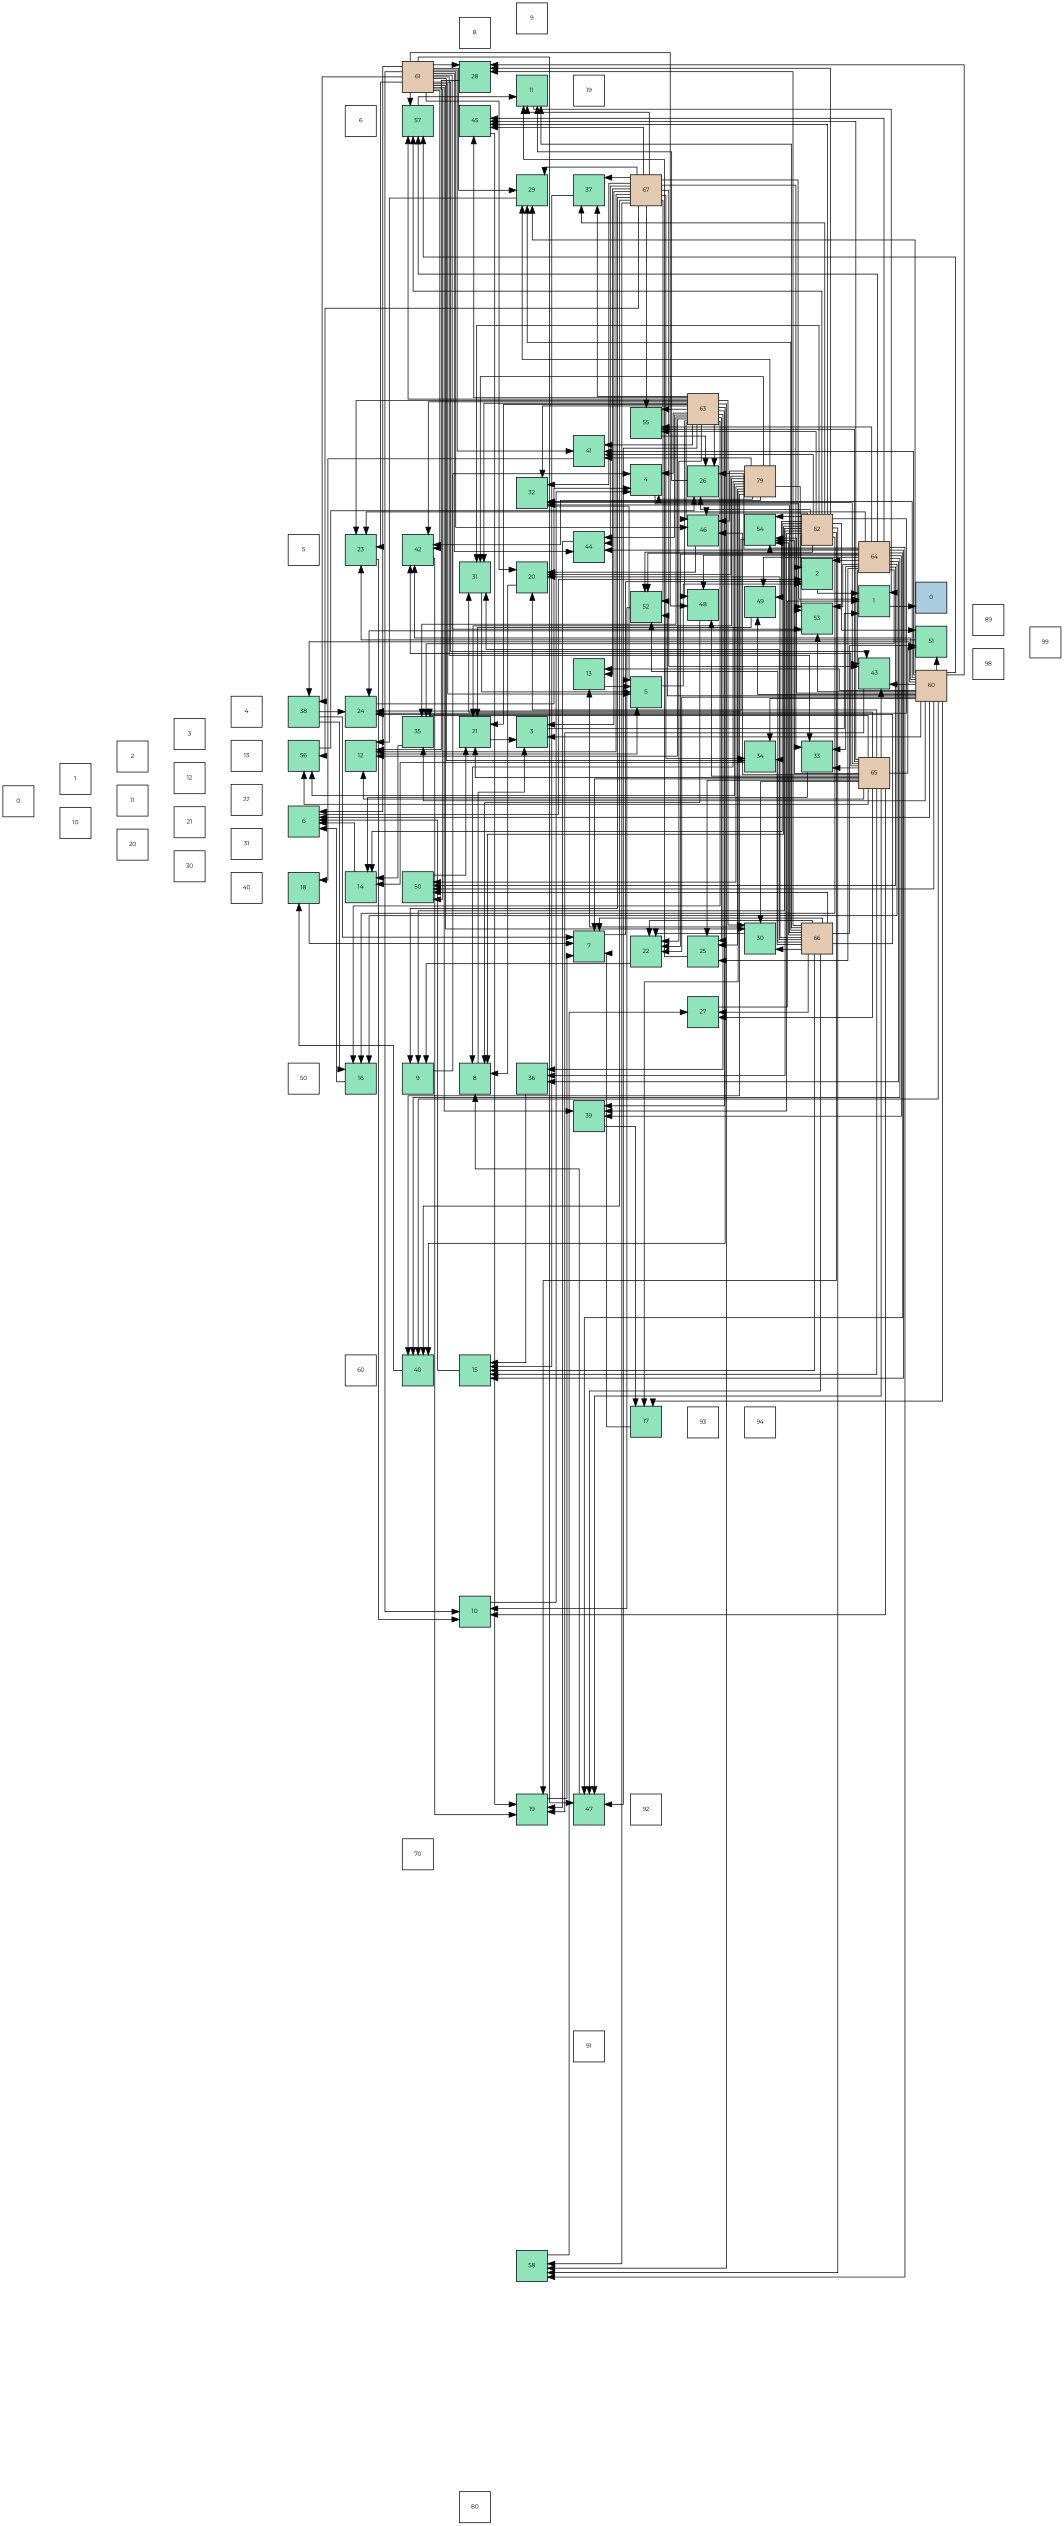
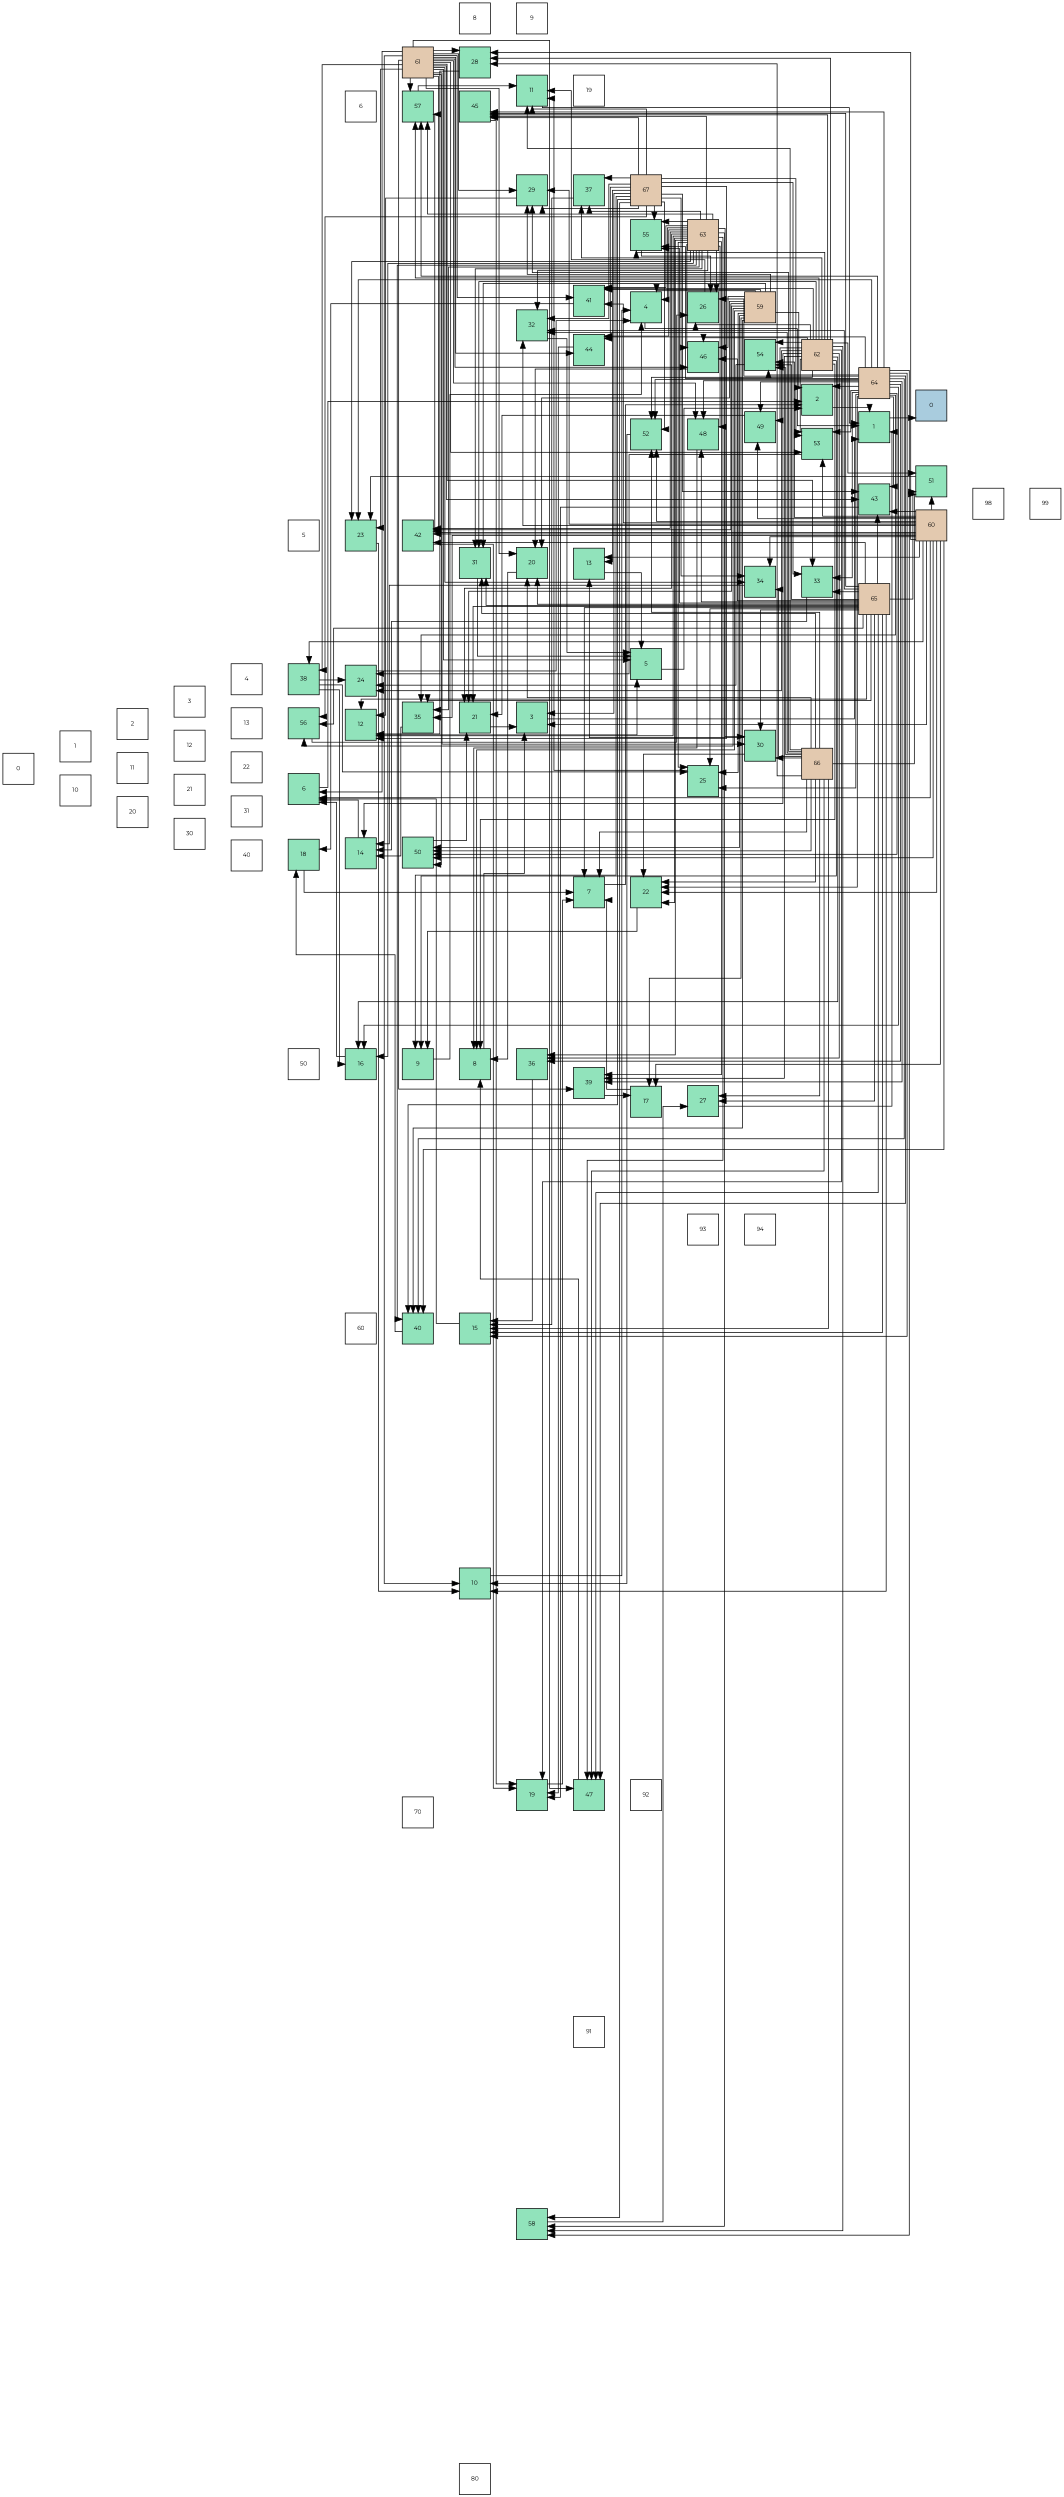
node "79": label "79" -> "59"
node "89": removed
edge "66" -> "24": removed
edge "38" -> "7": now "38" -> "25"
